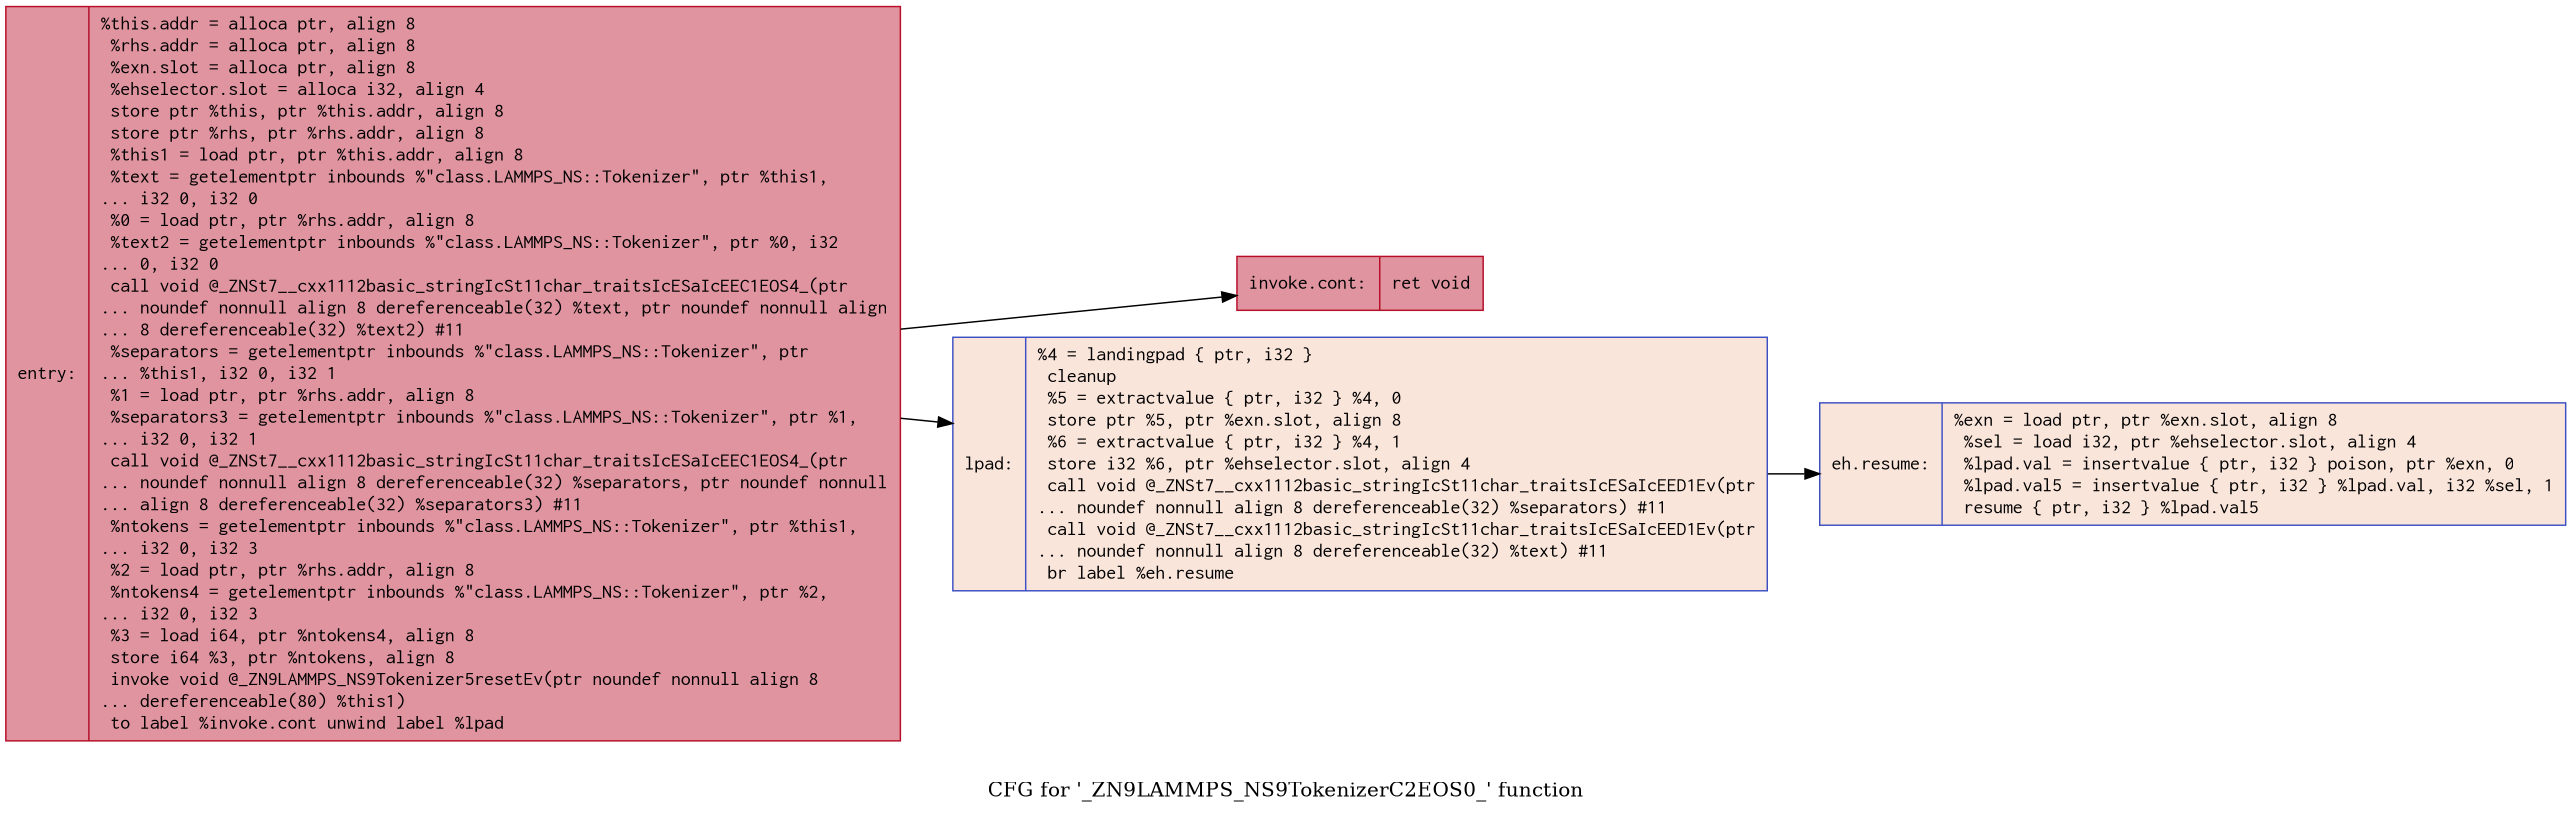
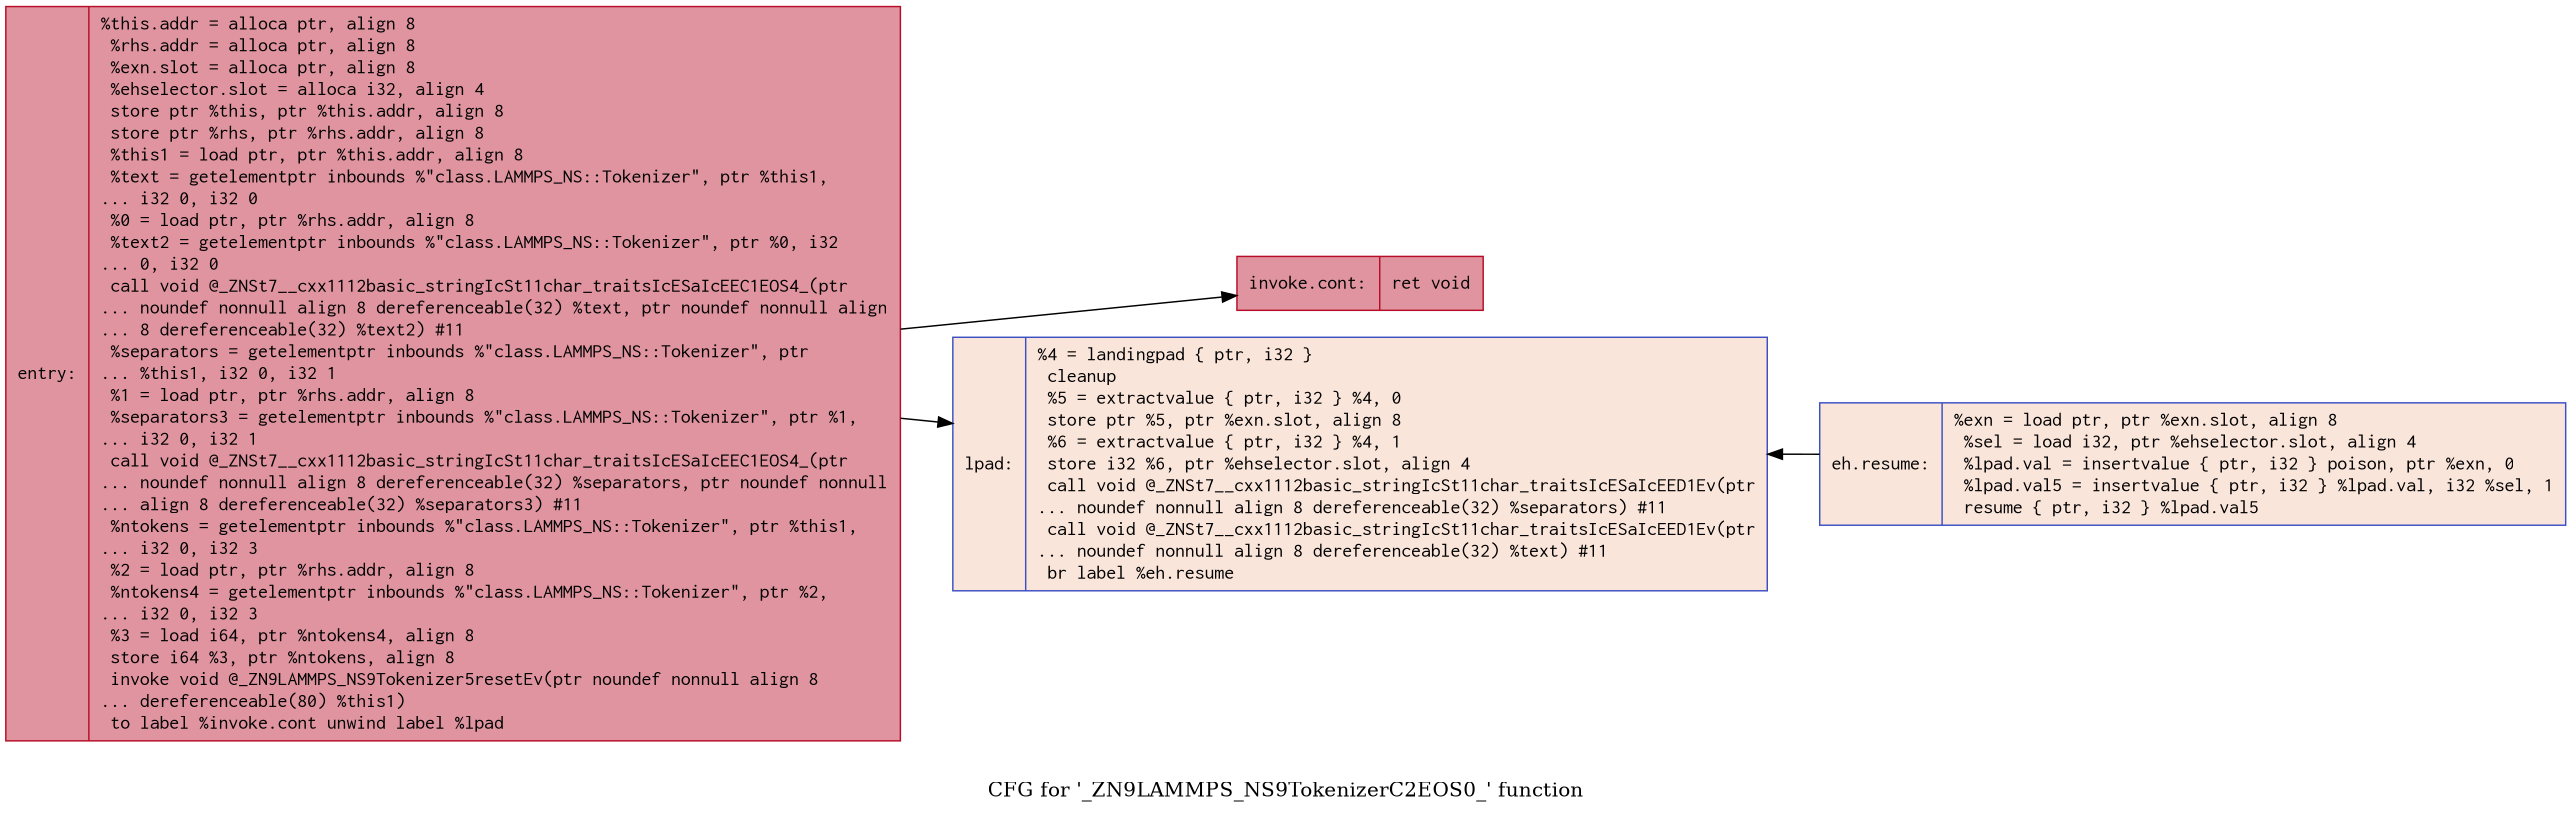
edge "lpad:" -> "eh.resume:": reversed
